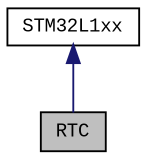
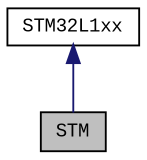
node "RTC": label "RTC" -> "STM"
